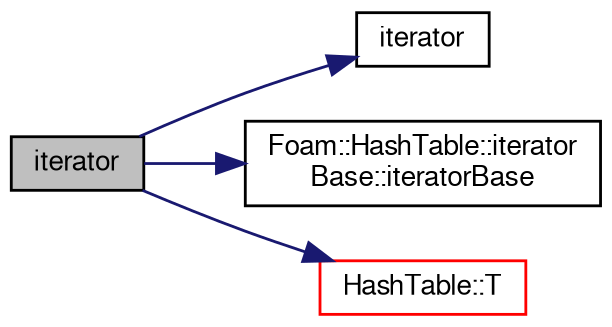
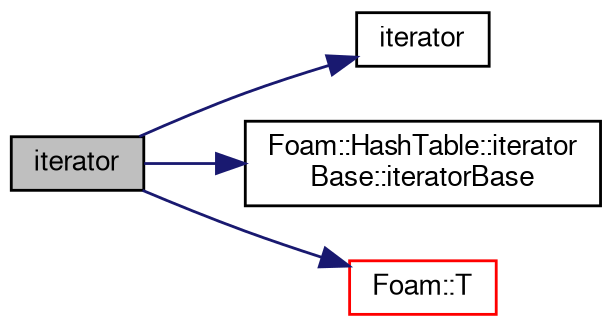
node "HashTable::T": label "HashTable::T" -> "Foam::T"
